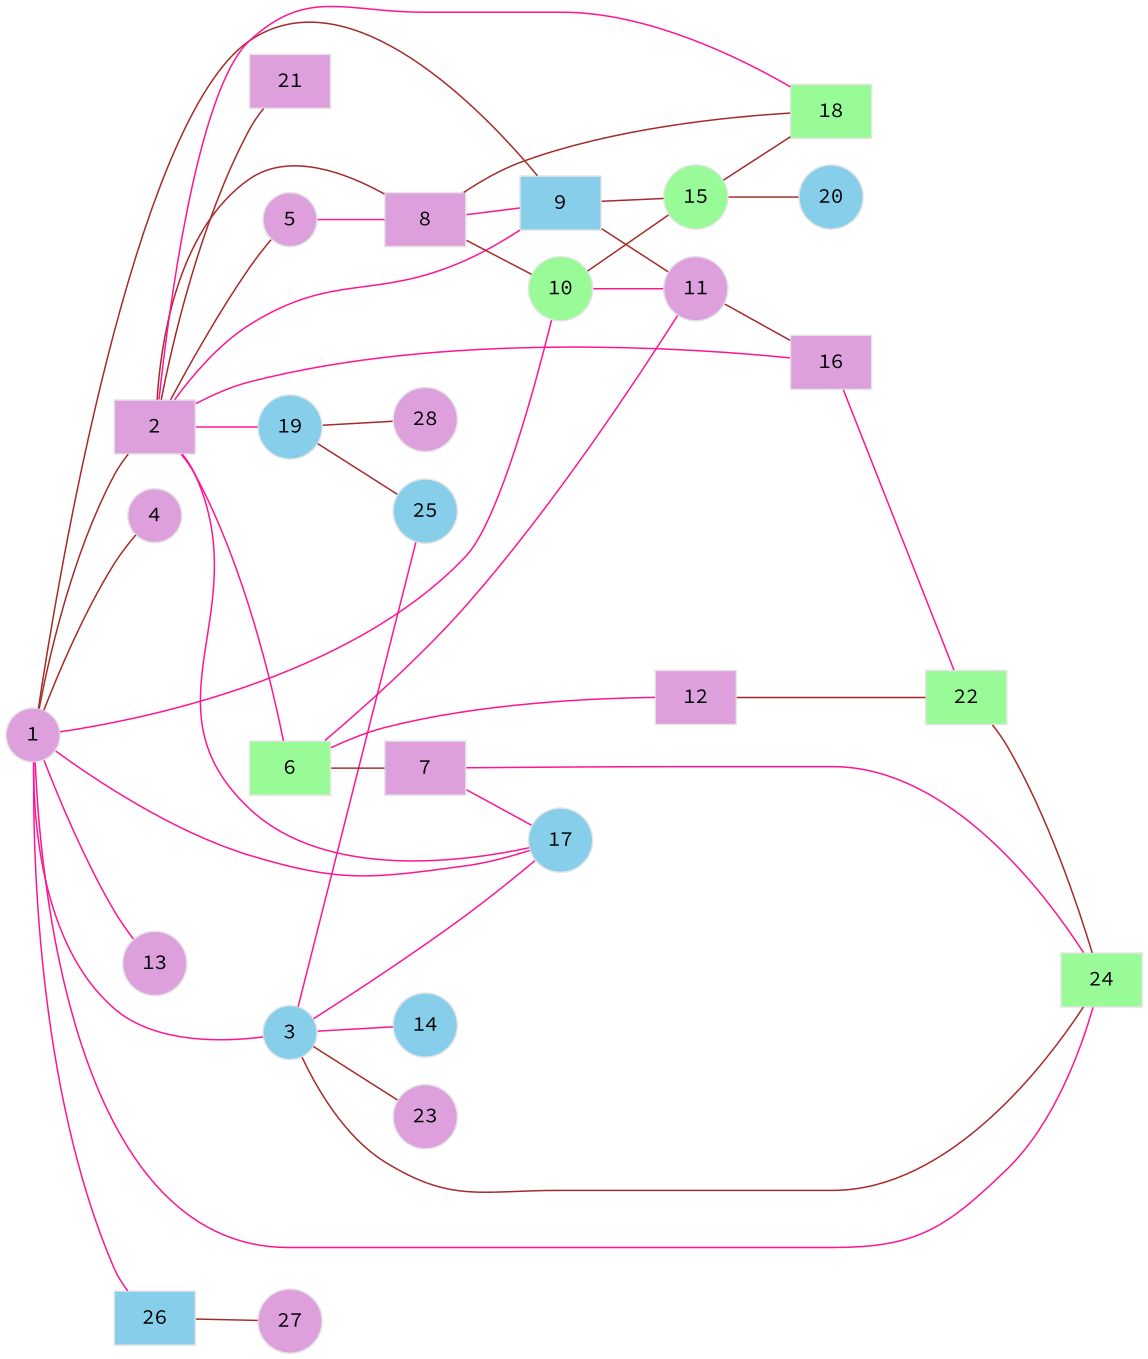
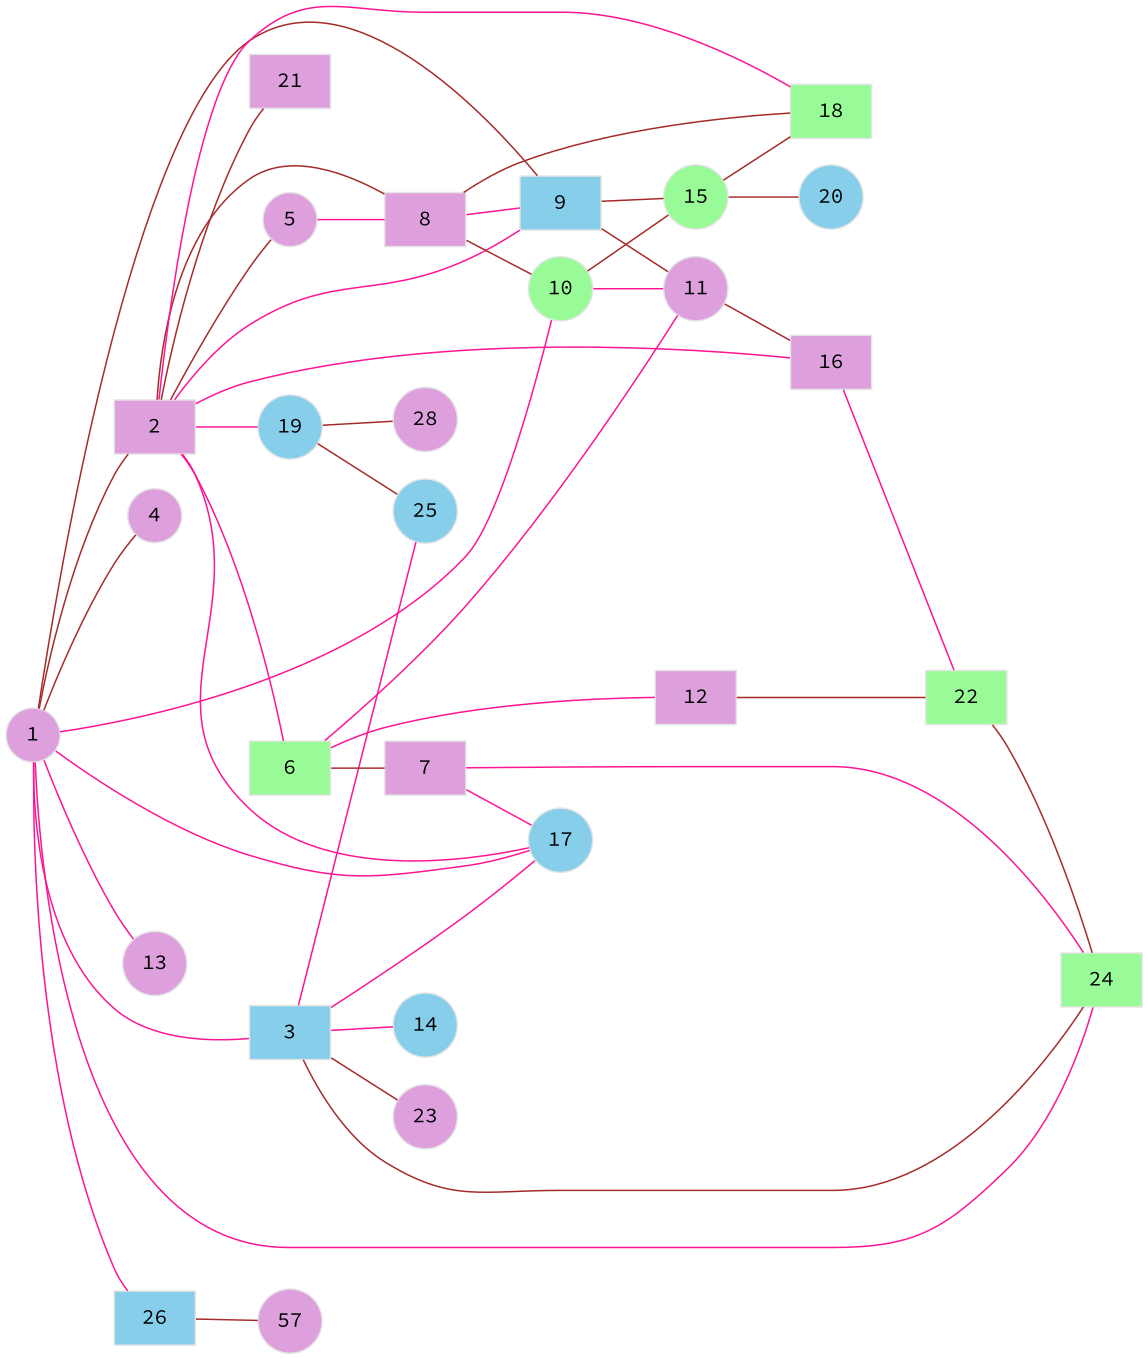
node "3": shape circle -> box
node "27": label "27" -> "57"
